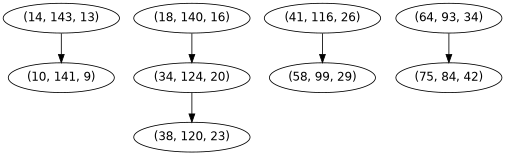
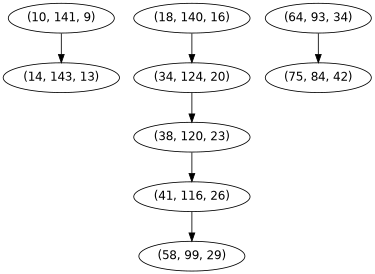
edge "(14, 143, 13)" -> "(10, 141, 9)": reversed
edge "(38, 120, 23)" -> "(41, 116, 26)": added
